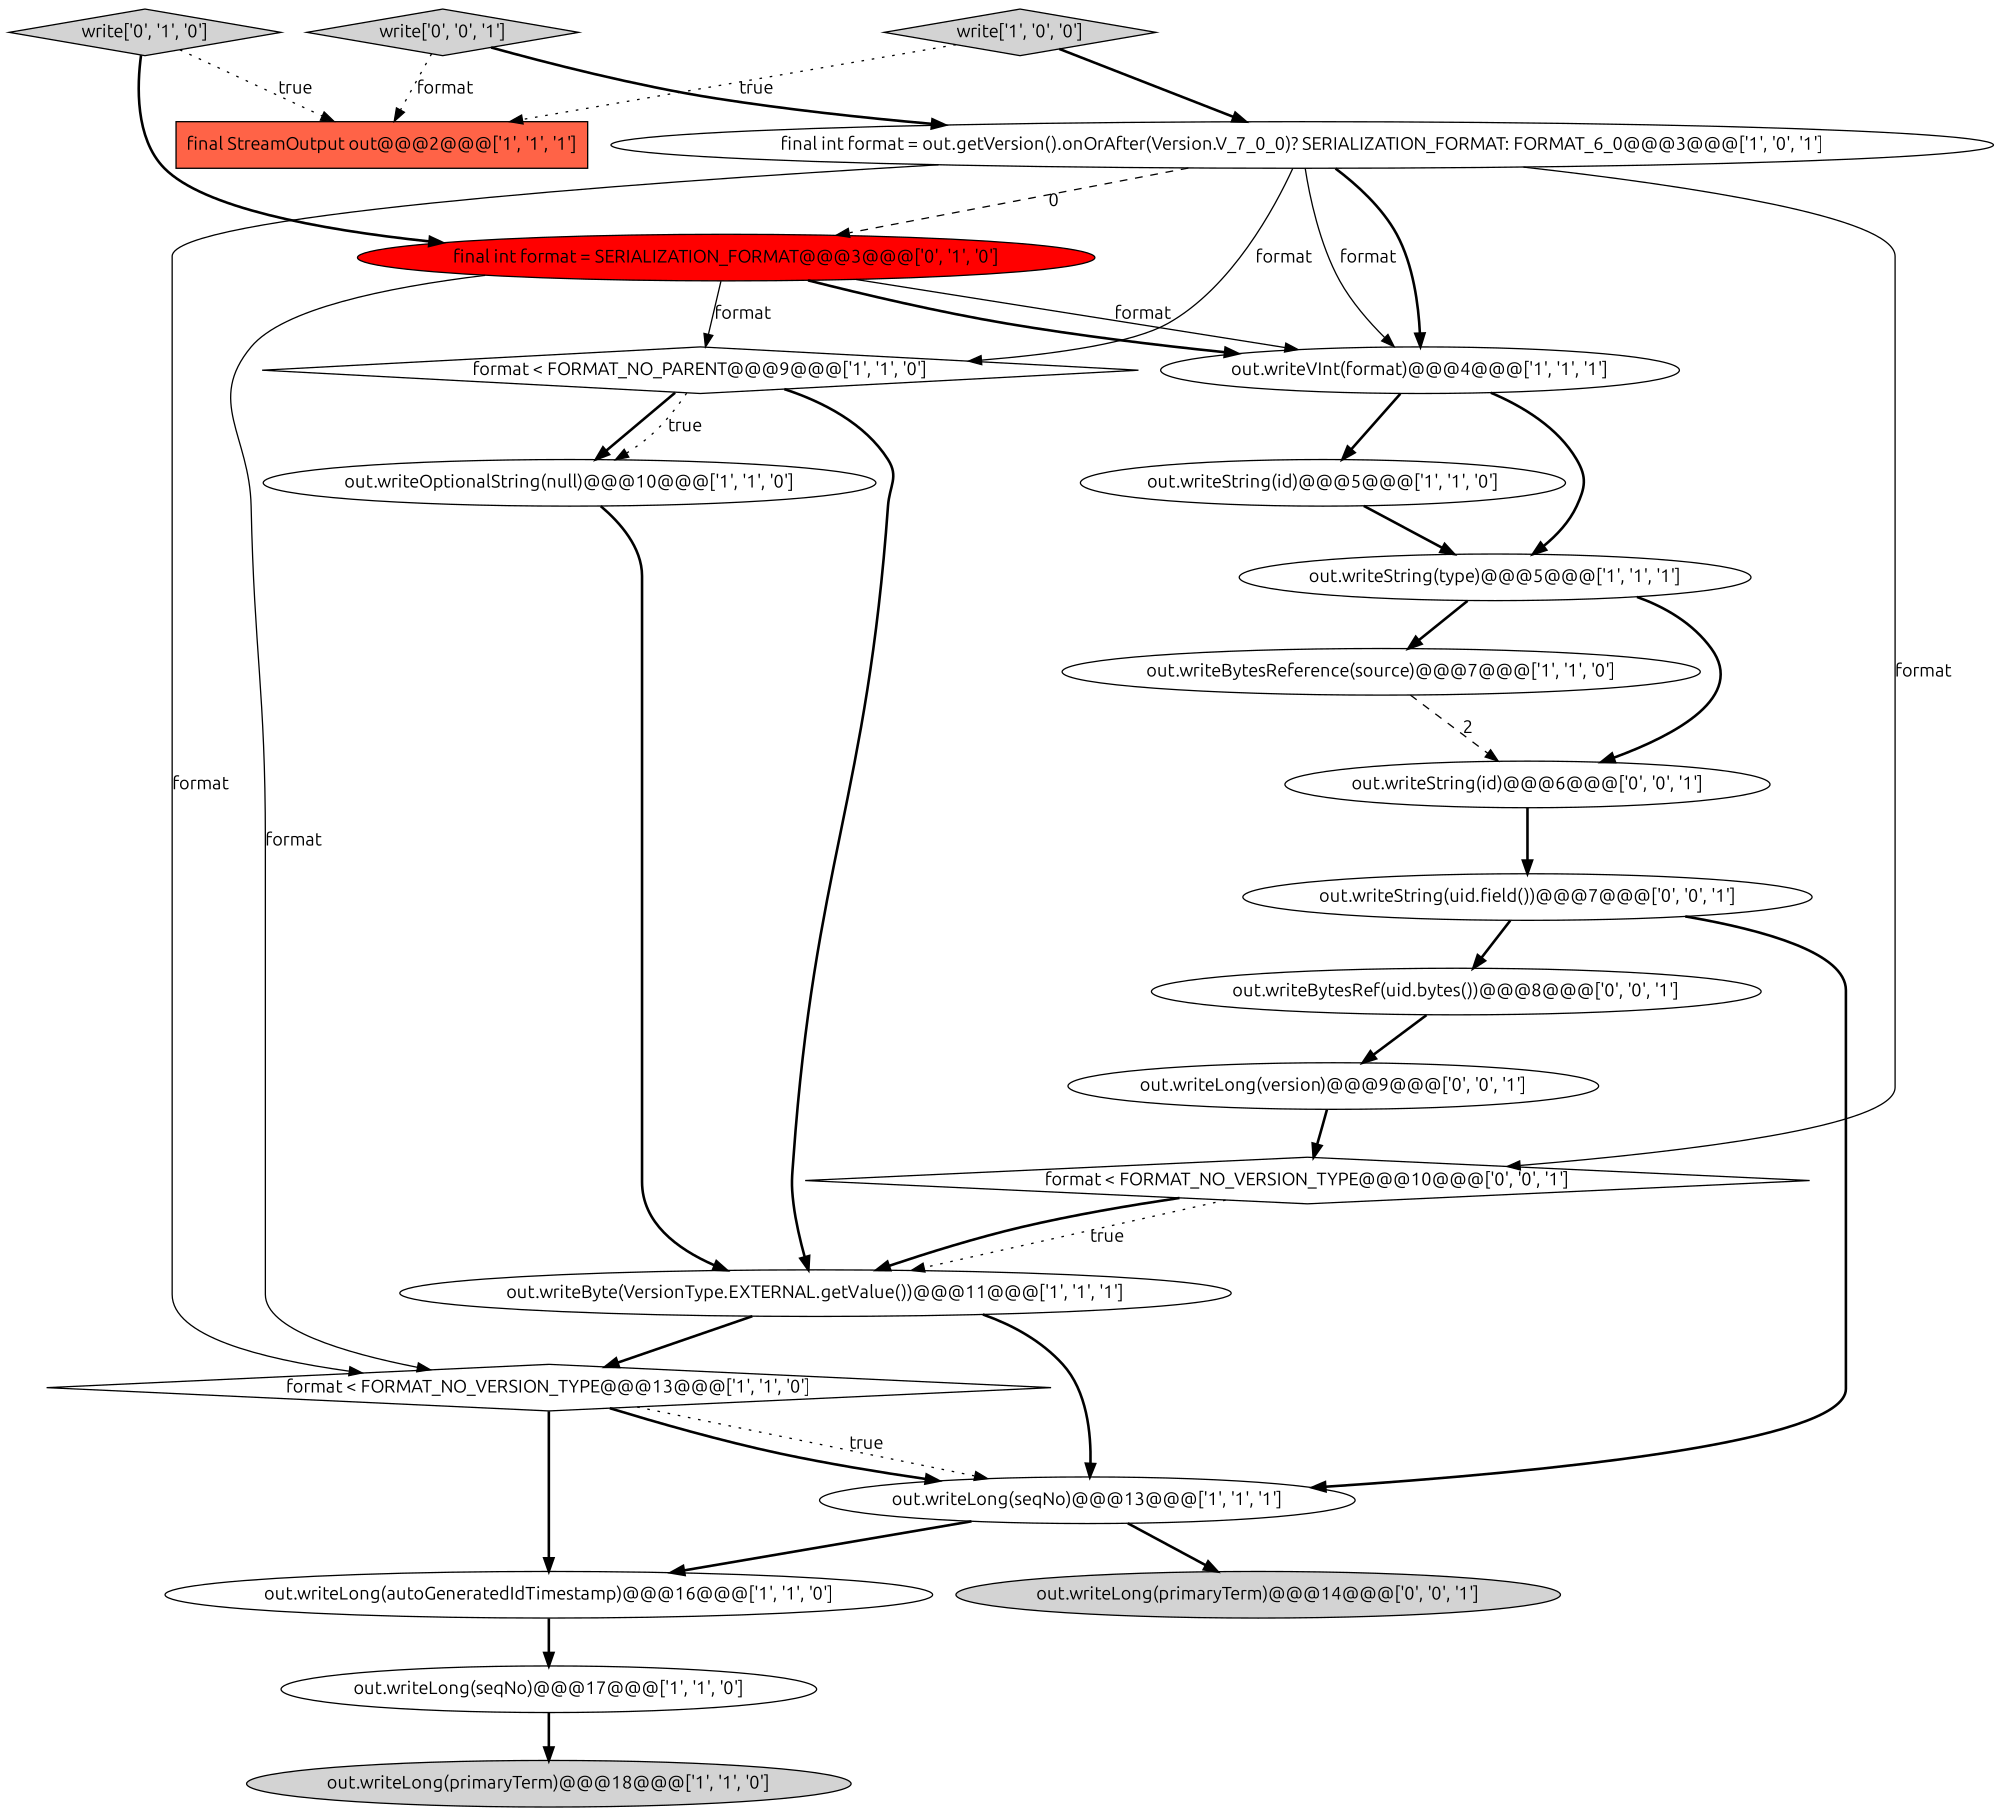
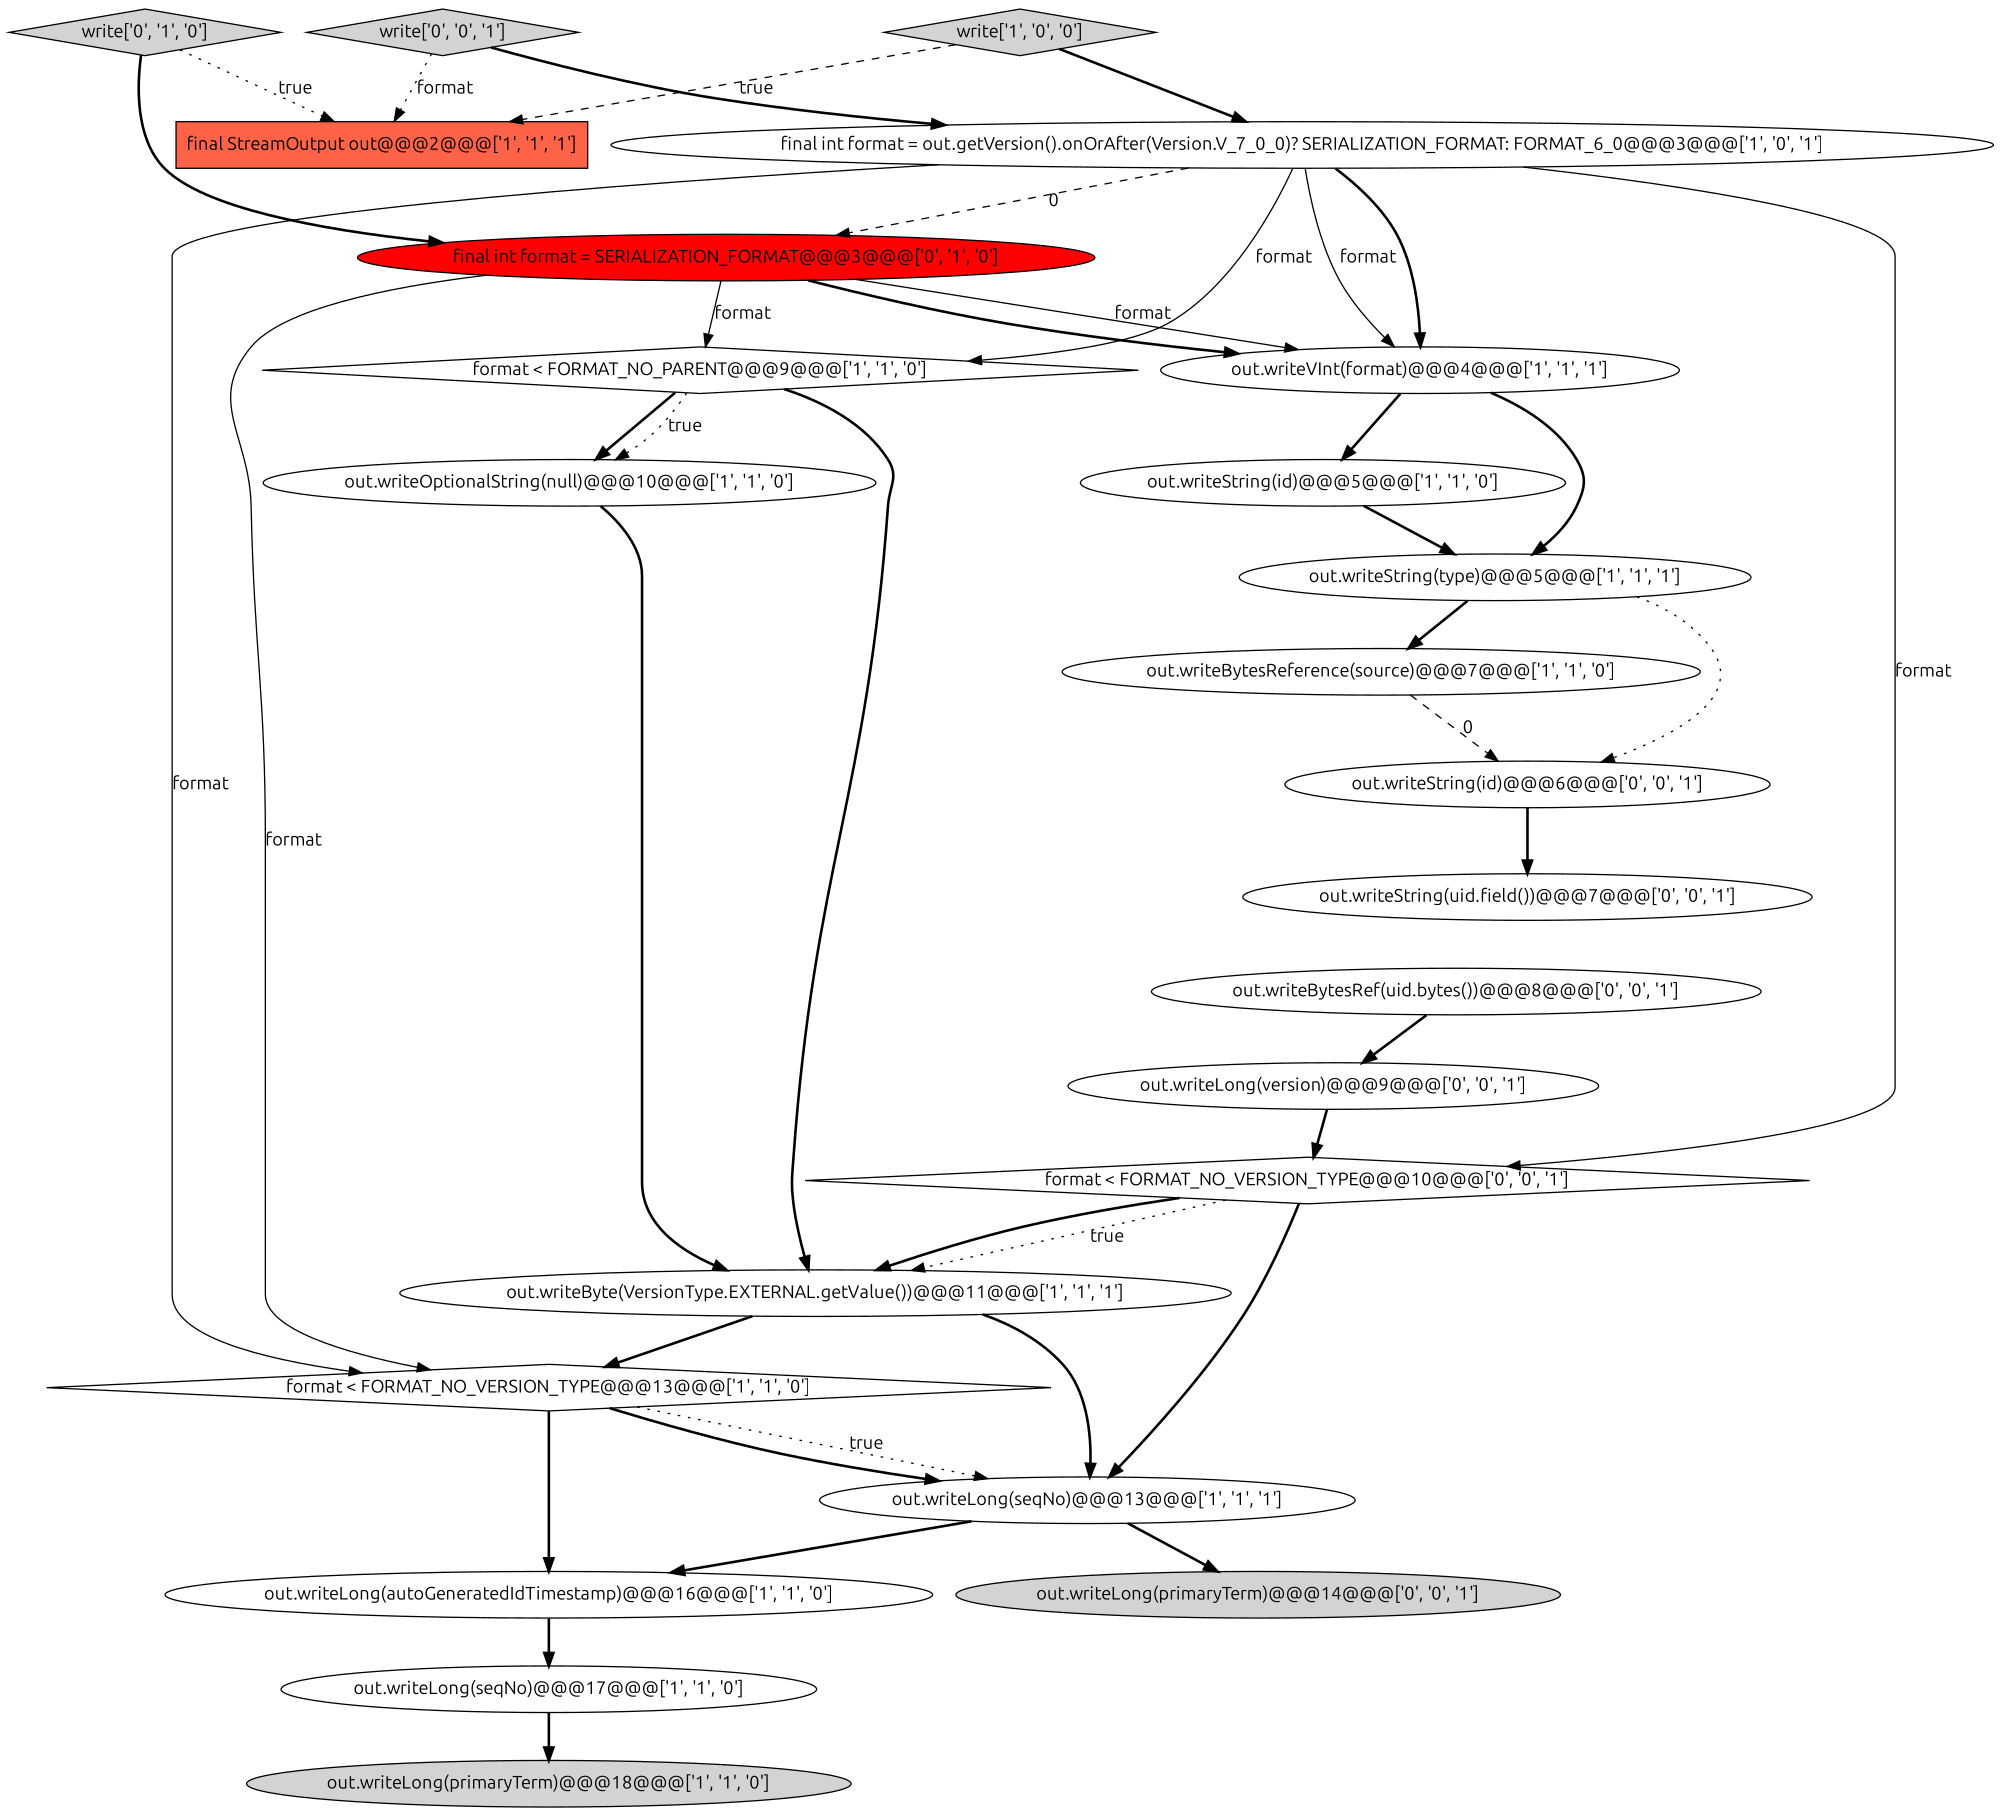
edge "write['1', '0', '0']" -> "final StreamOutput out@@@2@@@['1', '1', '1']": style dotted -> dashed
edge "out.writeString(type)@@@5@@@['1', '1', '1']" -> "out.writeString(id)@@@6@@@['0', '0', '1']": style bold -> dotted
edge "out.writeBytesReference(source)@@@7@@@['1', '1', '0']" -> "out.writeString(id)@@@6@@@['0', '0', '1']": label "2" -> "0"
edge "out.writeString(uid.field())@@@7@@@['0', '0', '1']" -> "out.writeBytesRef(uid.bytes())@@@8@@@['0', '0', '1']": removed
edge "out.writeString(uid.field())@@@7@@@['0', '0', '1']" -> "out.writeLong(seqNo)@@@13@@@['1', '1', '1']": now "format < FORMAT_NO_VERSION_TYPE@@@10@@@['0', '0', '1']" -> "out.writeLong(seqNo)@@@13@@@['1', '1', '1']"
